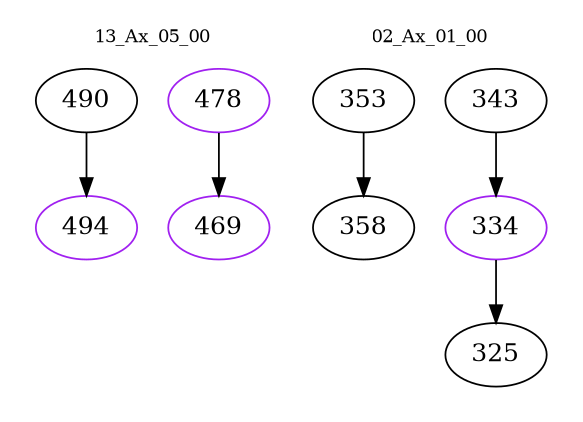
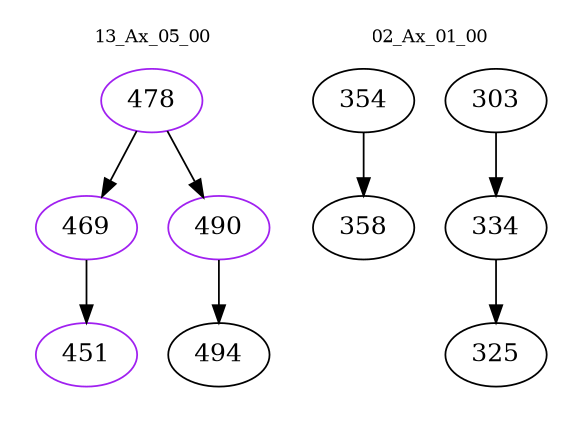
node "490": color black -> purple
node "353": label "353" -> "354"
node "343": label "343" -> "303"
edge "478" -> "490": added
node "494": color purple -> black
node "334": color purple -> black
node "451": added
